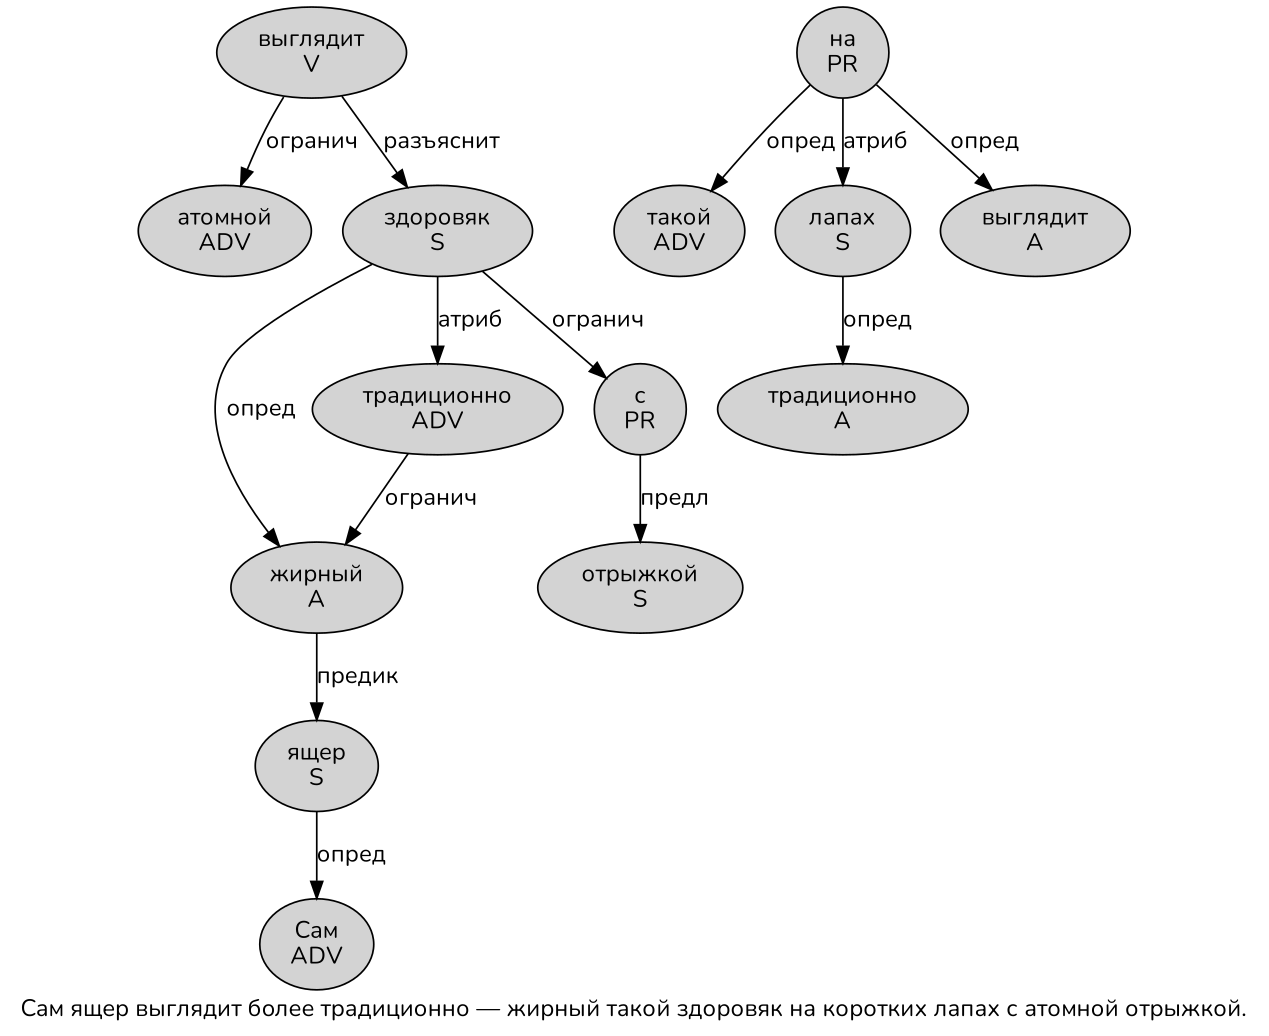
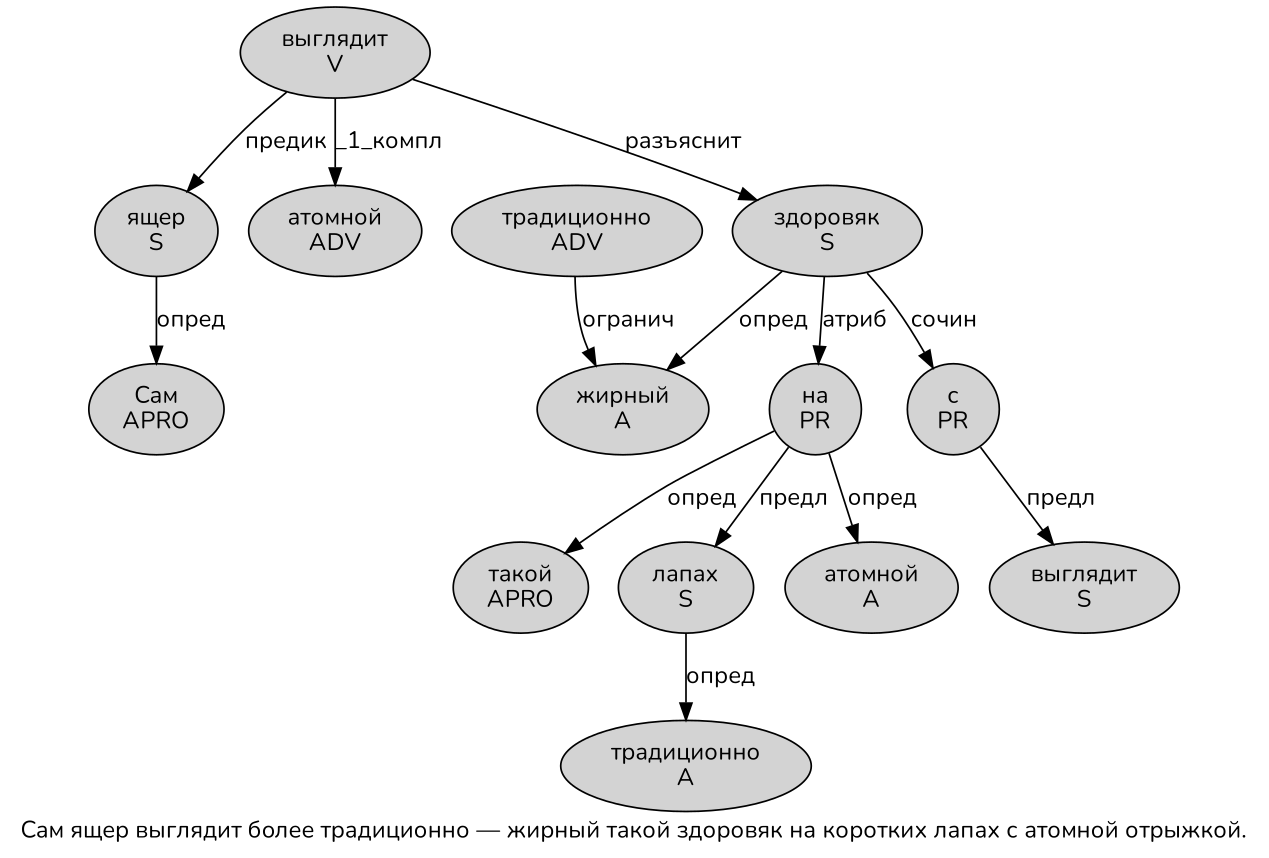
edge "выглядит V" -> "атомной ADV": label "огранич" -> "_1_компл"
edge "на PR" -> "лапах S": label "атриб" -> "предл"
node "такой ADV": label "такой ADV" -> "такой APRO"
node "выглядит A": label "выглядит A" -> "атомной A"
edge "здоровяк S" -> "традиционно ADV": now "здоровяк S" -> "на PR"
edge "здоровяк S" -> "с PR": label "огранич" -> "сочин"
node "отрыжкой S": label "отрыжкой S" -> "выглядит S"
edge "жирный A" -> "ящер S": now "выглядит V" -> "ящер S"
node "Сам ADV": label "Сам ADV" -> "Сам APRO"
